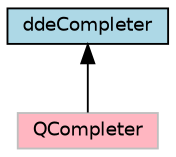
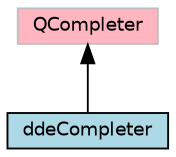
edge "QCompleter" -> "ddeCompleter": reversed
